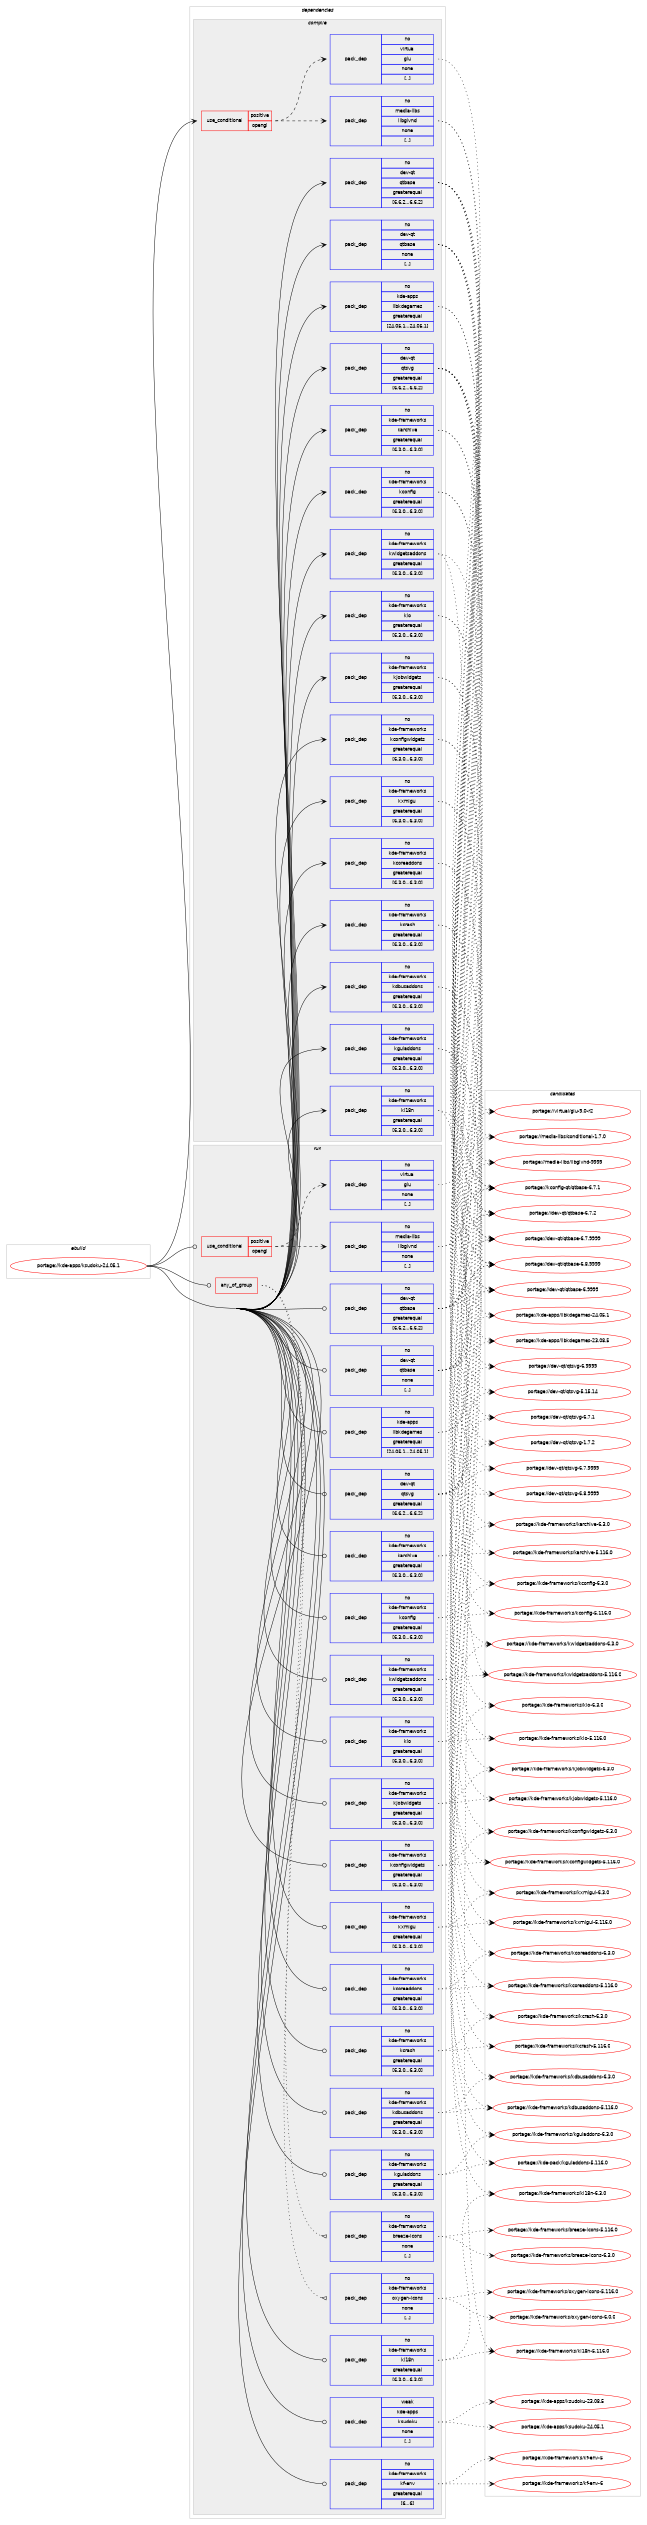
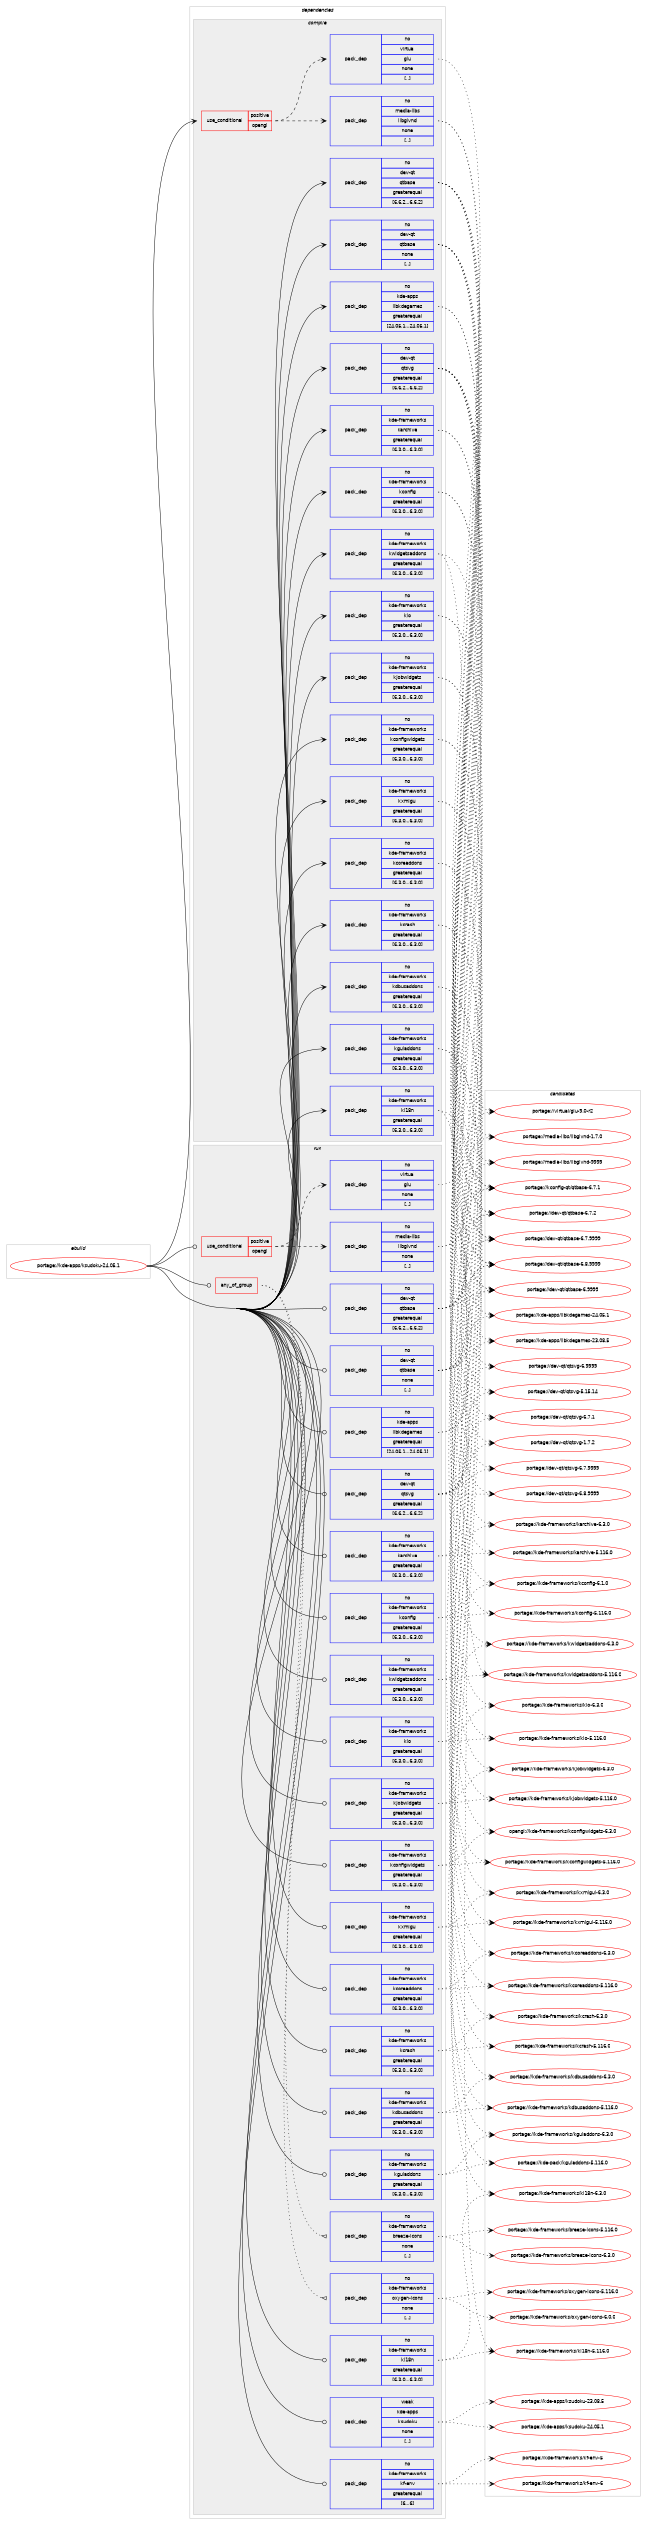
node "portage://media-libs/conditional-1.7.0": label "portage://media-libs/conditional-1.7.0" -> "portage://media-libs/libglvnd-1.7.0"
node "portage://kde-frameworks/kconfig-6.3.0": label "portage://kde-frameworks/kconfig-6.3.0" -> "portage://kde-frameworks/kconfig-6.1.0"
node "portage://kde-frameworks/kconfigwidgets-6.3.0": label "portage://kde-frameworks/kconfigwidgets-6.3.0" -> "opengl://kde-frameworks/kconfigwidgets-6.3.0"
